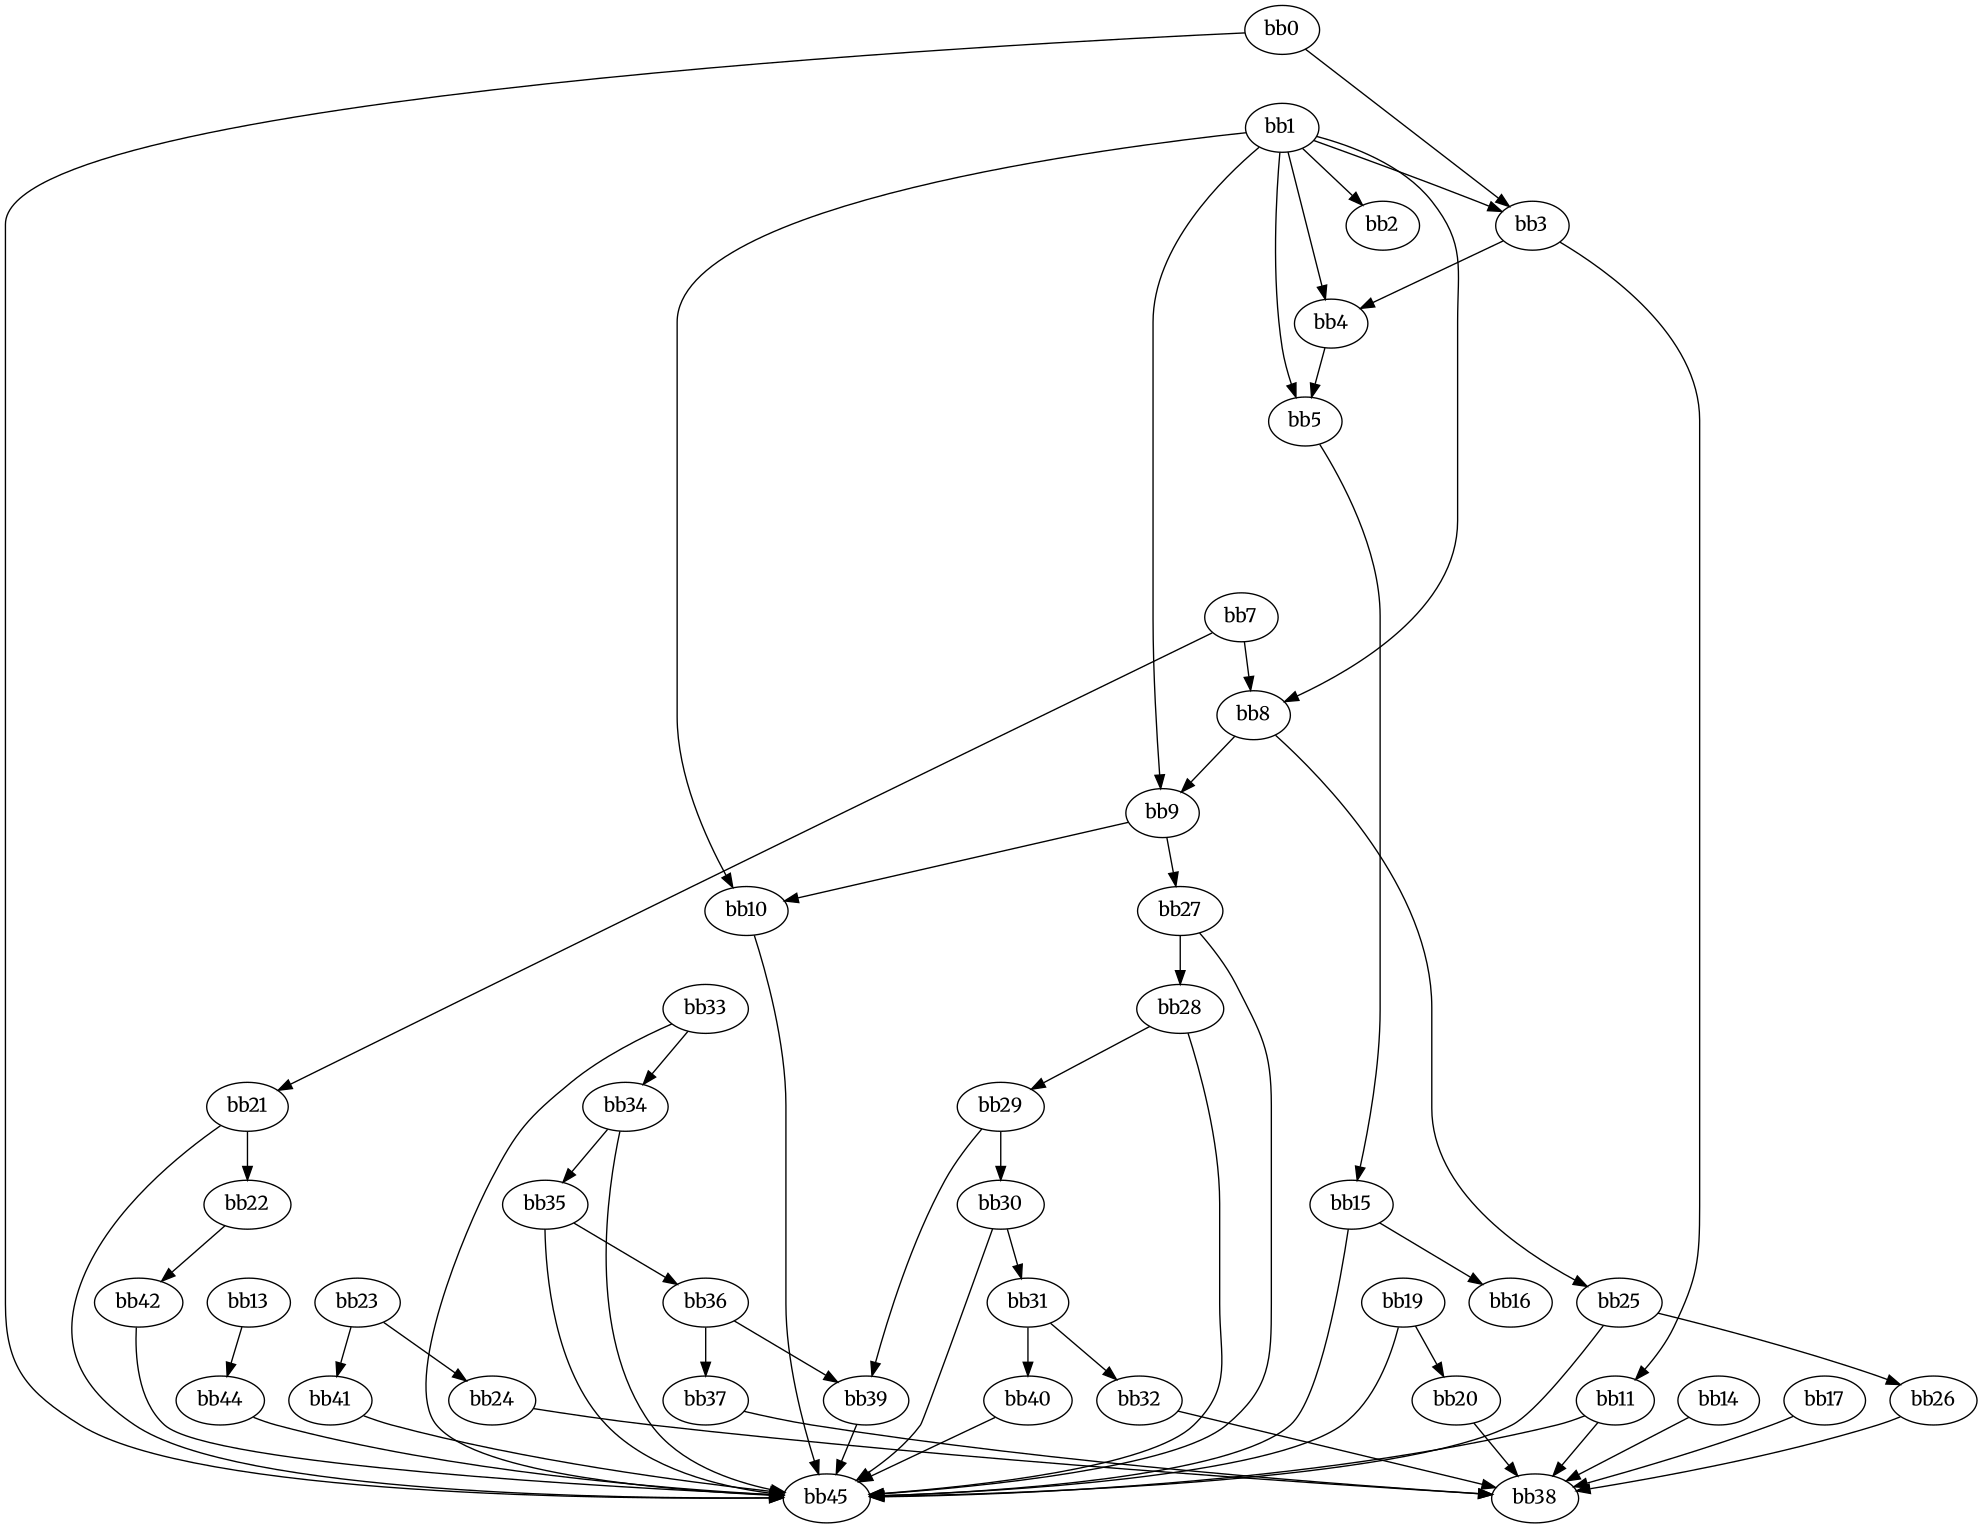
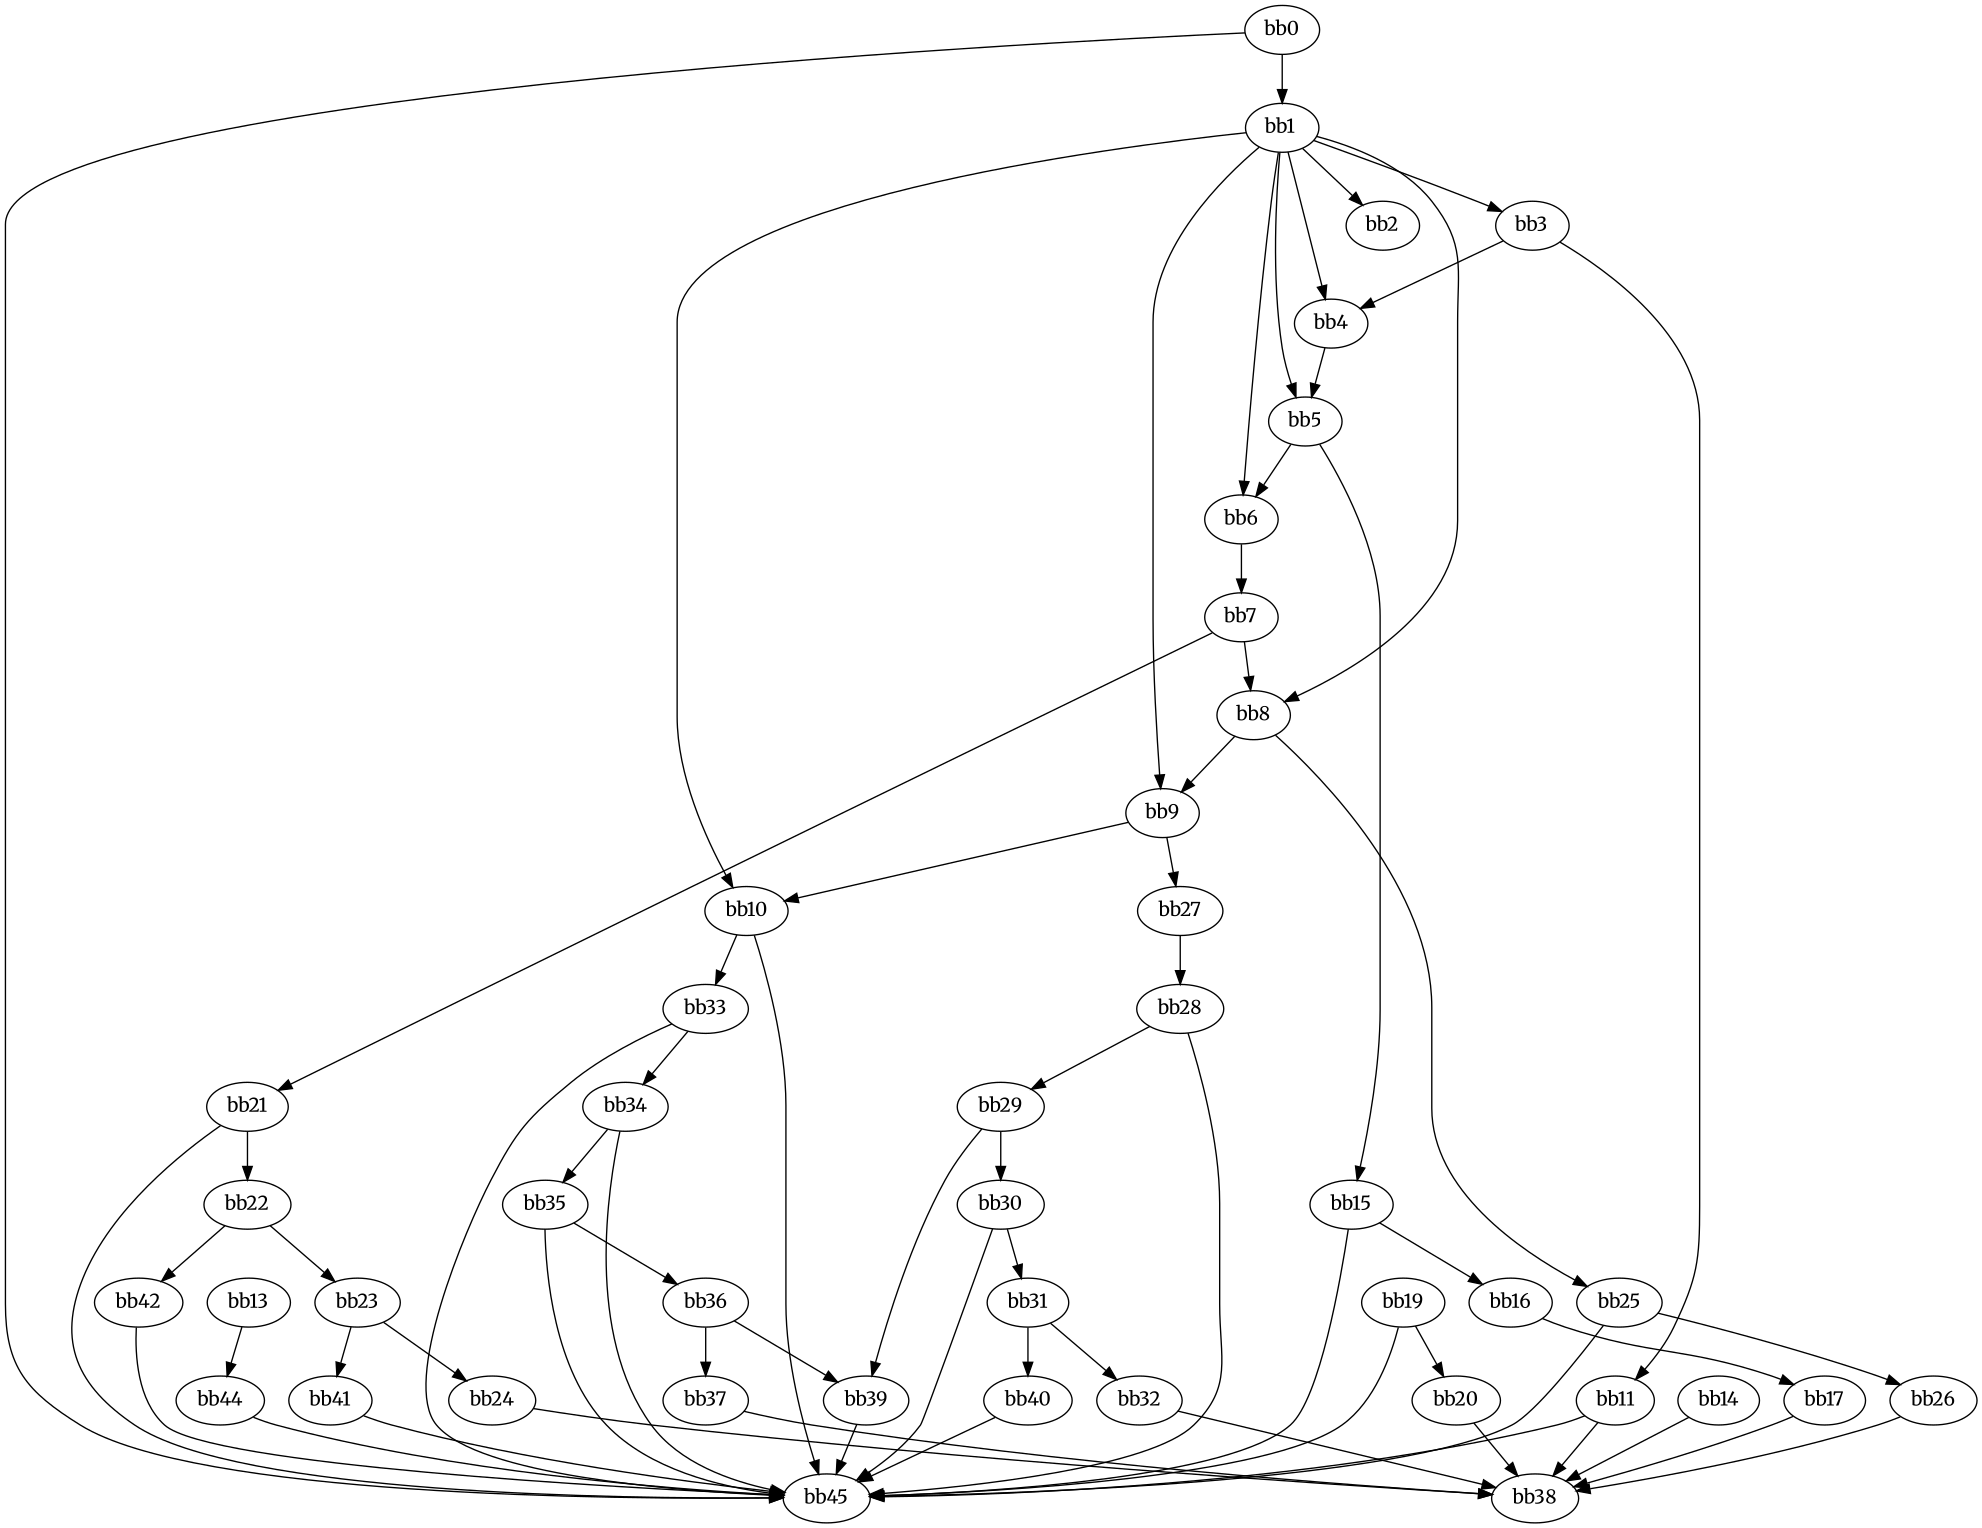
edge "bb0" -> "bb3": now "bb0" -> "bb1"
node "bb6": added
edge "bb10" -> "bb33": added
edge "bb22" -> "bb23": added
edge "bb16" -> "bb17": added
edge "bb27" -> "bb45": removed
